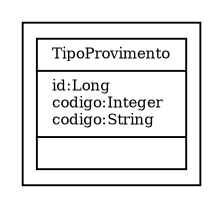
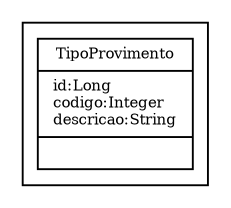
node "TipoProvimento": text "codigo:String" -> "descricao:String"
